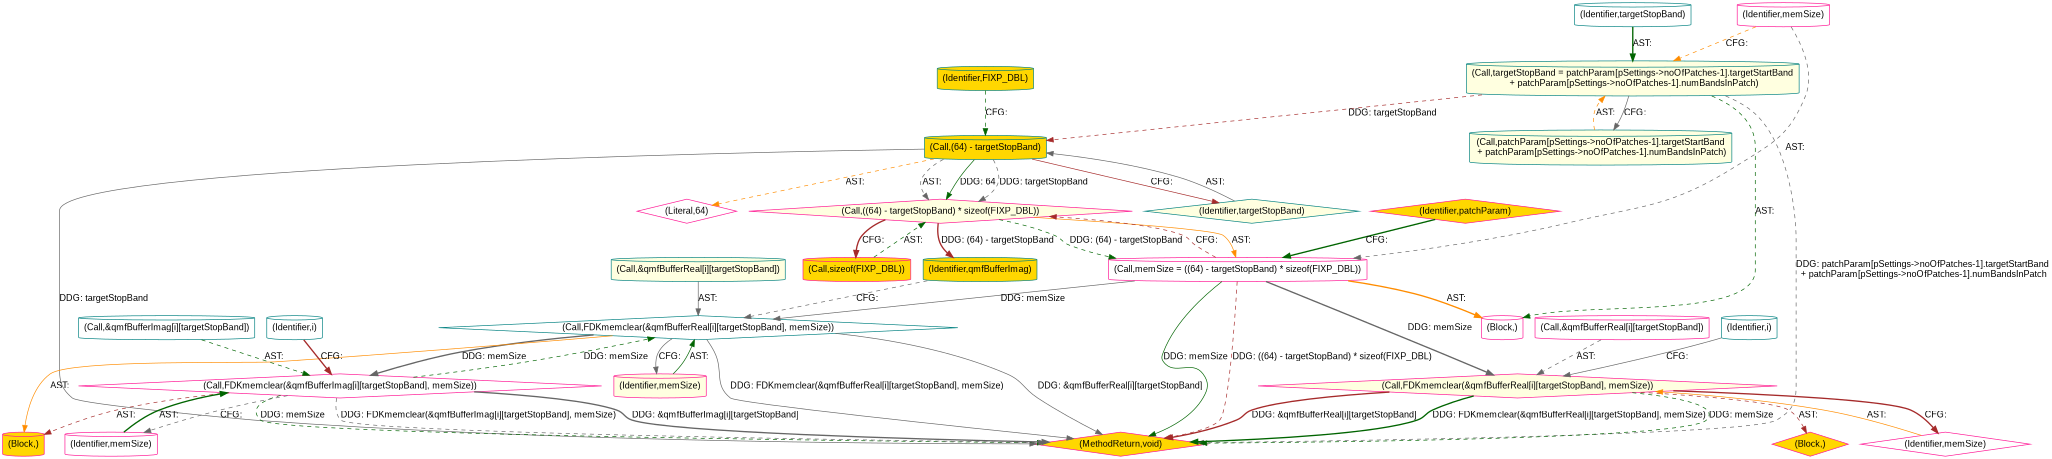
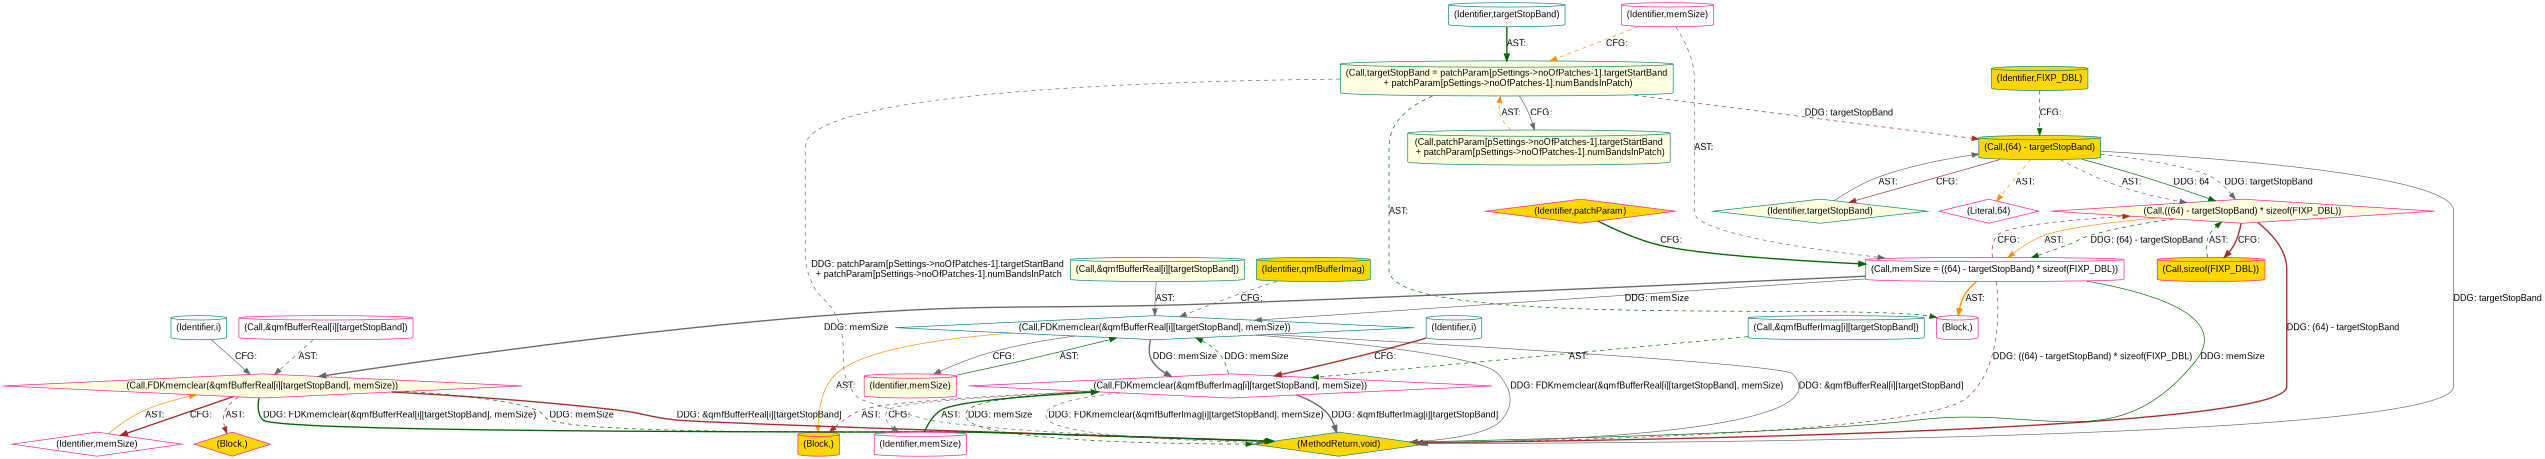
edge "(Call,((64) - targetStopBand) * sizeof(FIXP_DBL))" -> "(Identifier,qmfBufferImag)": now "(Call,((64) - targetStopBand) * sizeof(FIXP_DBL))" -> "(MethodReturn,void)"
node "(MethodReturn,void)": color deeppink -> teal
